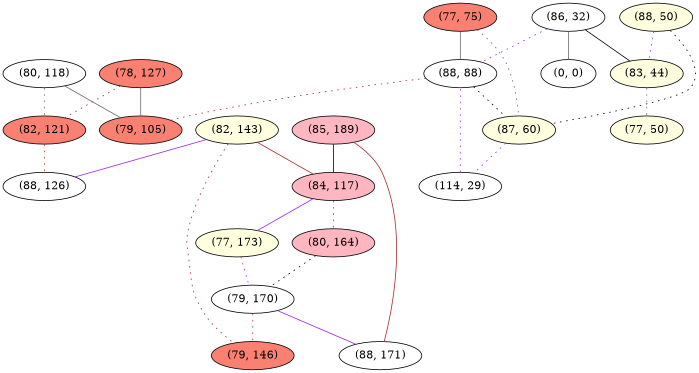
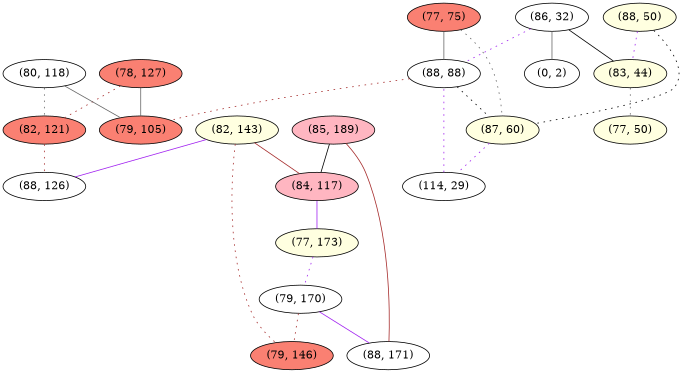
node "(0, 0)": label "(0, 0)" -> "(0, 2)"
node "(80, 164)": removed
